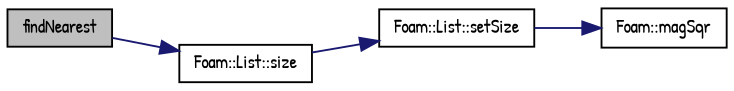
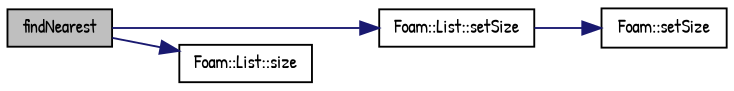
node "Foam::magSqr": label "Foam::magSqr" -> "Foam::setSize"
edge "Foam::List::size" -> "Foam::List::setSize": now "findNearest" -> "Foam::List::setSize"
